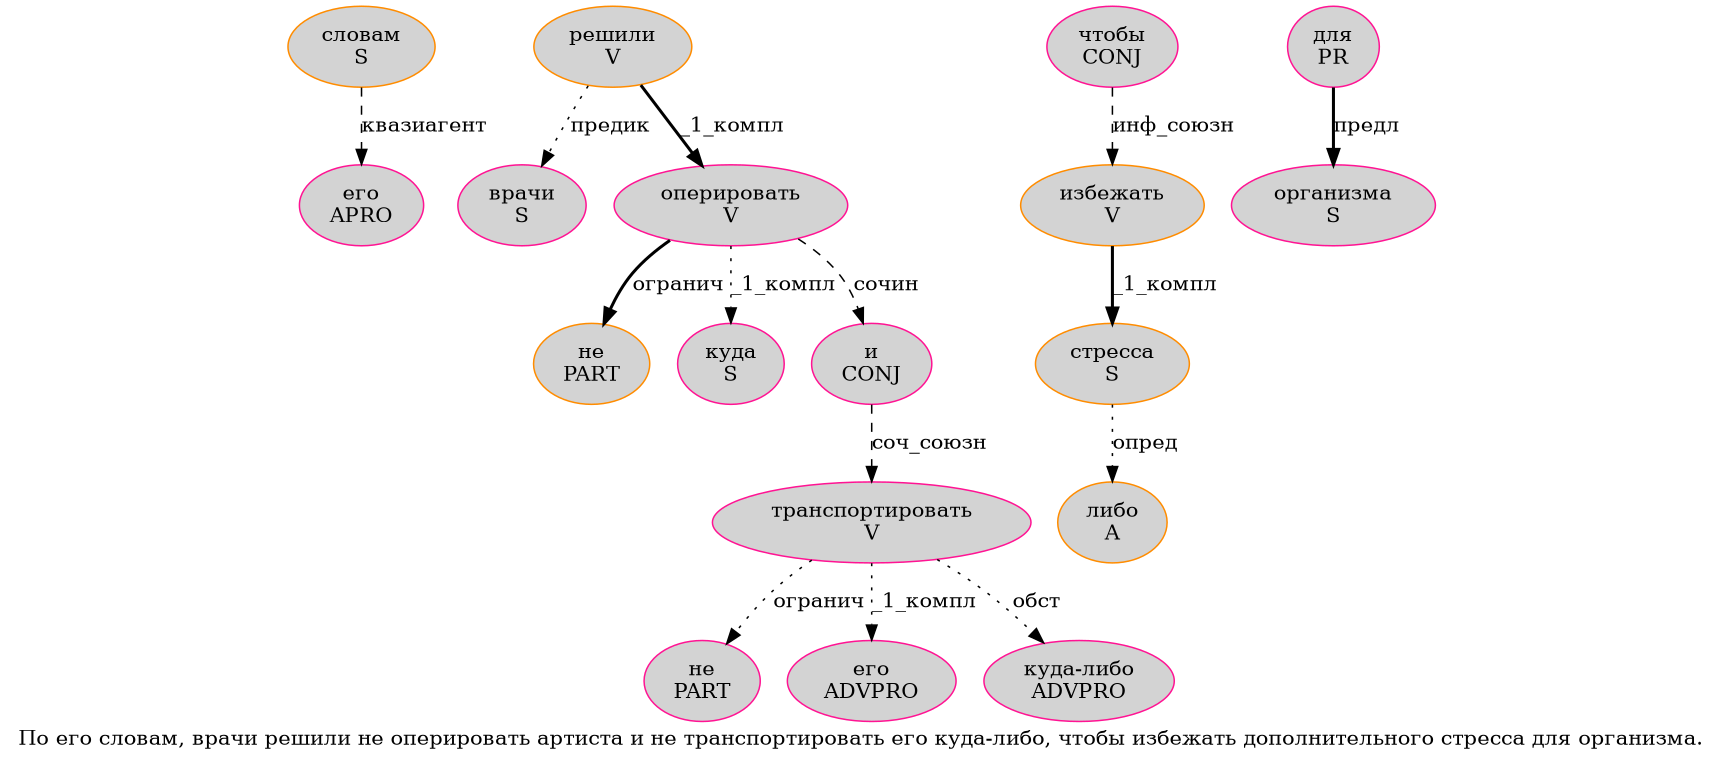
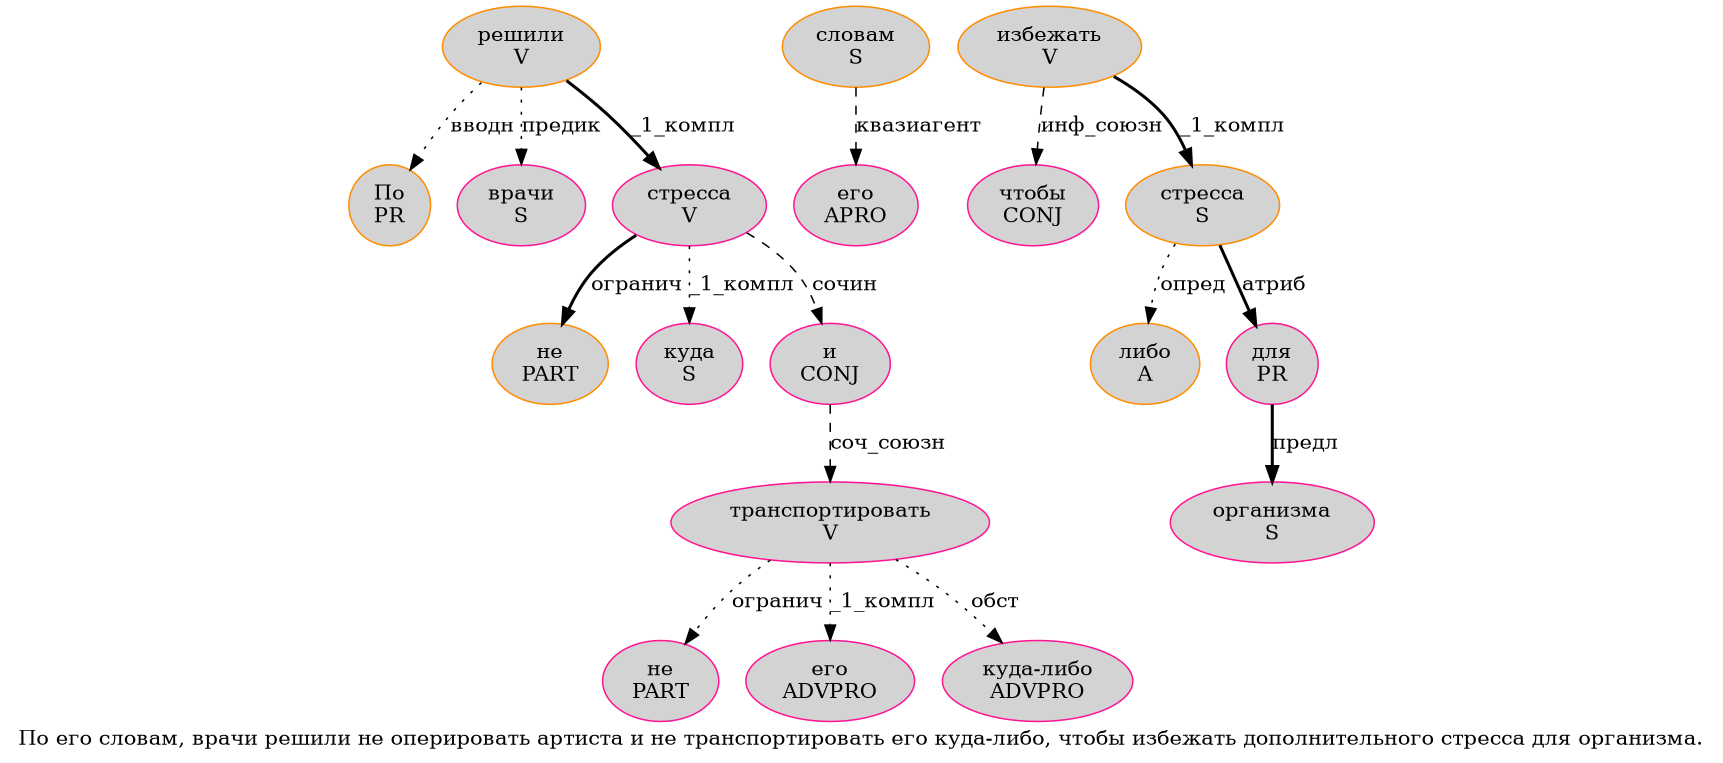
edge "чтобы CONJ" -> "избежать V": reversed
node "По PR": added
node "оперировать V": label "оперировать V" -> "стресса V"
edge "стресса S" -> "для PR": added, label "атриб"
